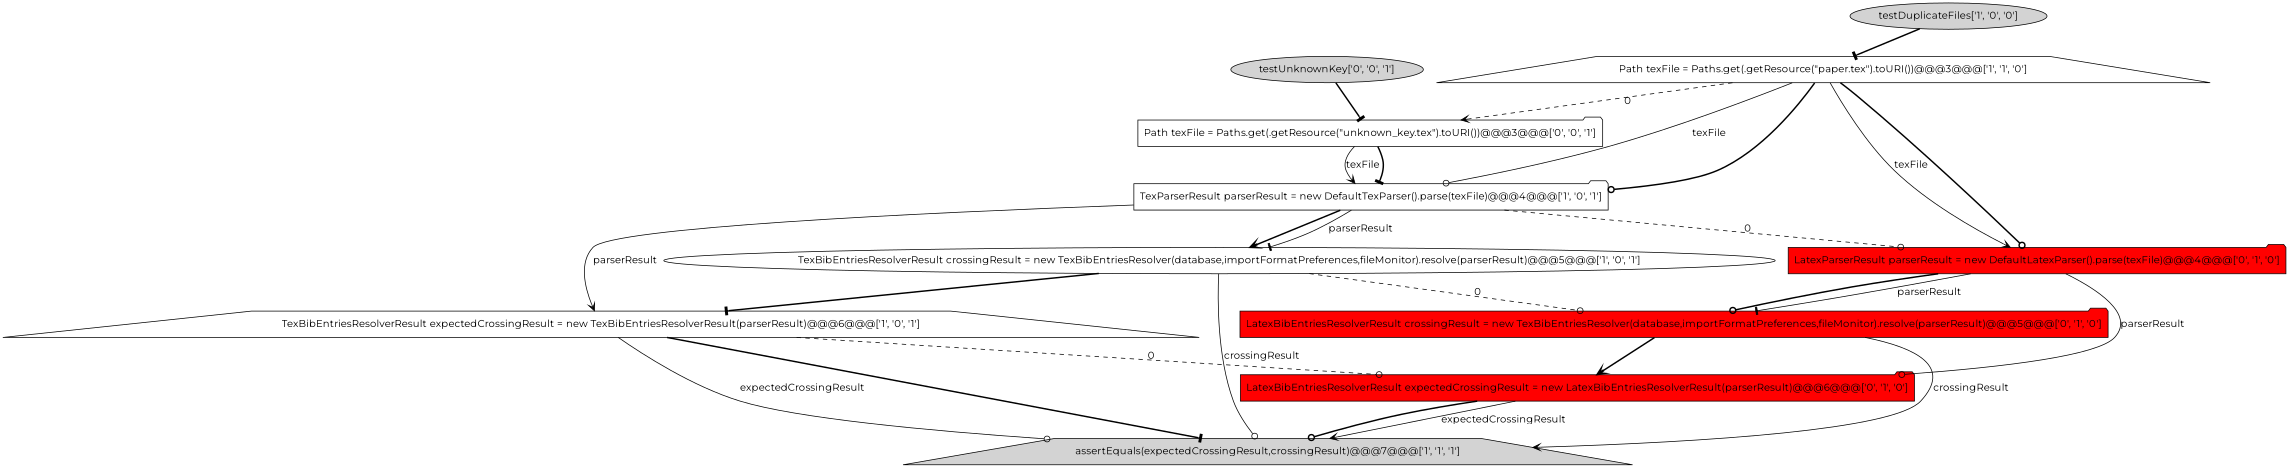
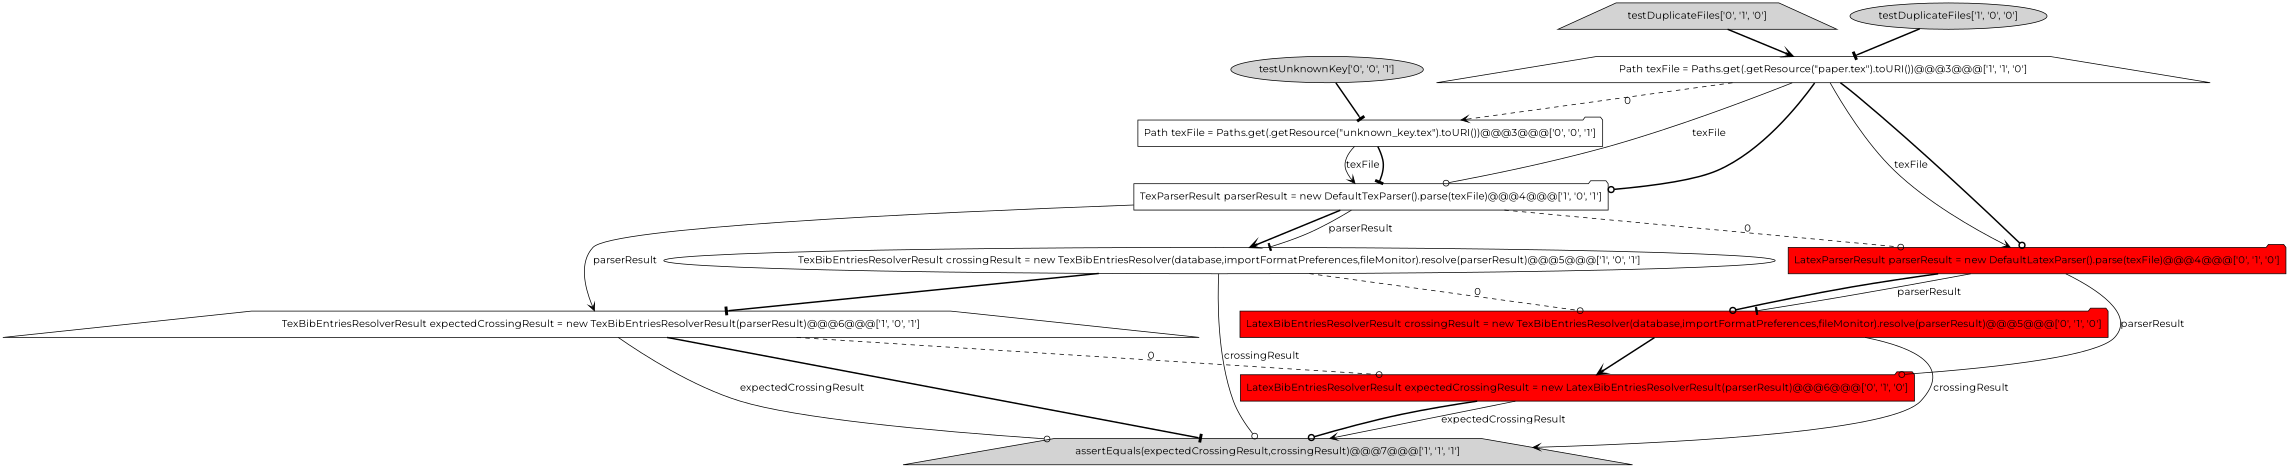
node "testDuplicateFiles['0', '1', '0']": added
